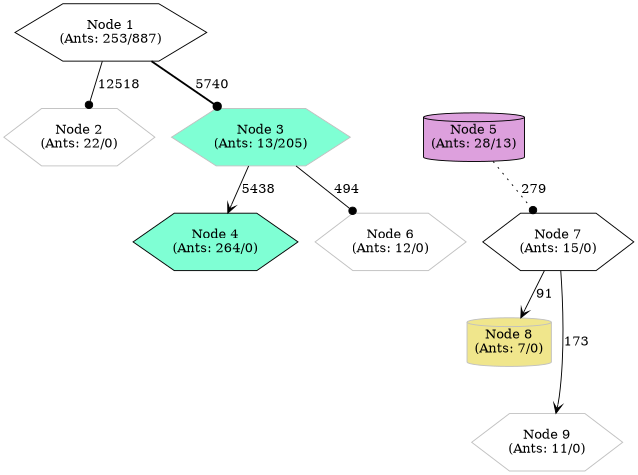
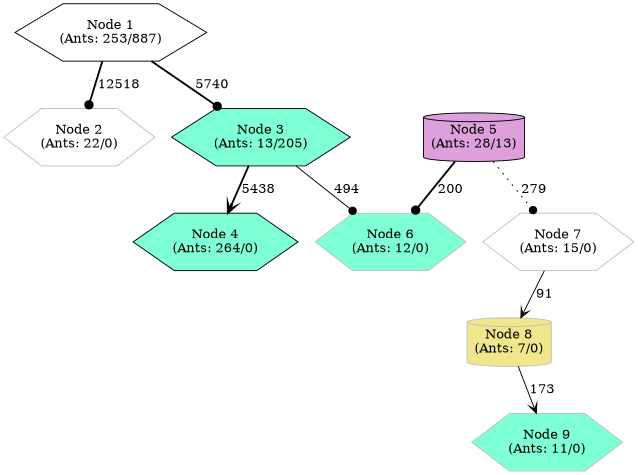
edge "Node 1 (Ants: 253/887)" -> "Node 2 (Ants: 22/0)": style solid -> bold
node "Node 3 (Ants: 13/205)": color gray -> black
edge "Node 5 (Ants: 28/13)" -> "Node 6 (Ants: 12/0)": added, label "200"
edge "Node 3 (Ants: 13/205)" -> "Node 4 (Ants: 264/0)": style solid -> bold
node "Node 6 (Ants: 12/0)": fillcolor white -> aquamarine
node "Node 7 (Ants: 15/0)": color black -> gray
edge "Node 7 (Ants: 15/0)" -> "Node 9 (Ants: 11/0)": now "Node 8 (Ants: 7/0)" -> "Node 9 (Ants: 11/0)"
node "Node 9 (Ants: 11/0)": fillcolor white -> aquamarine
